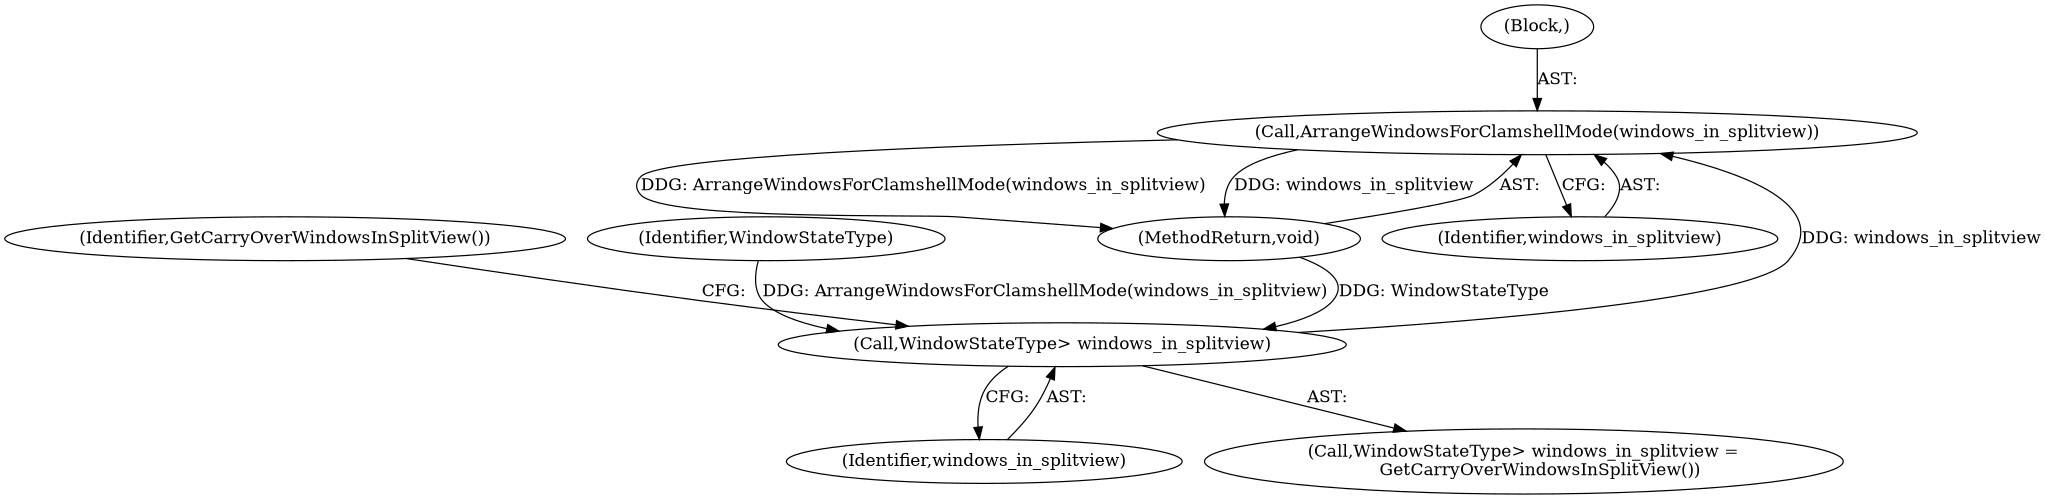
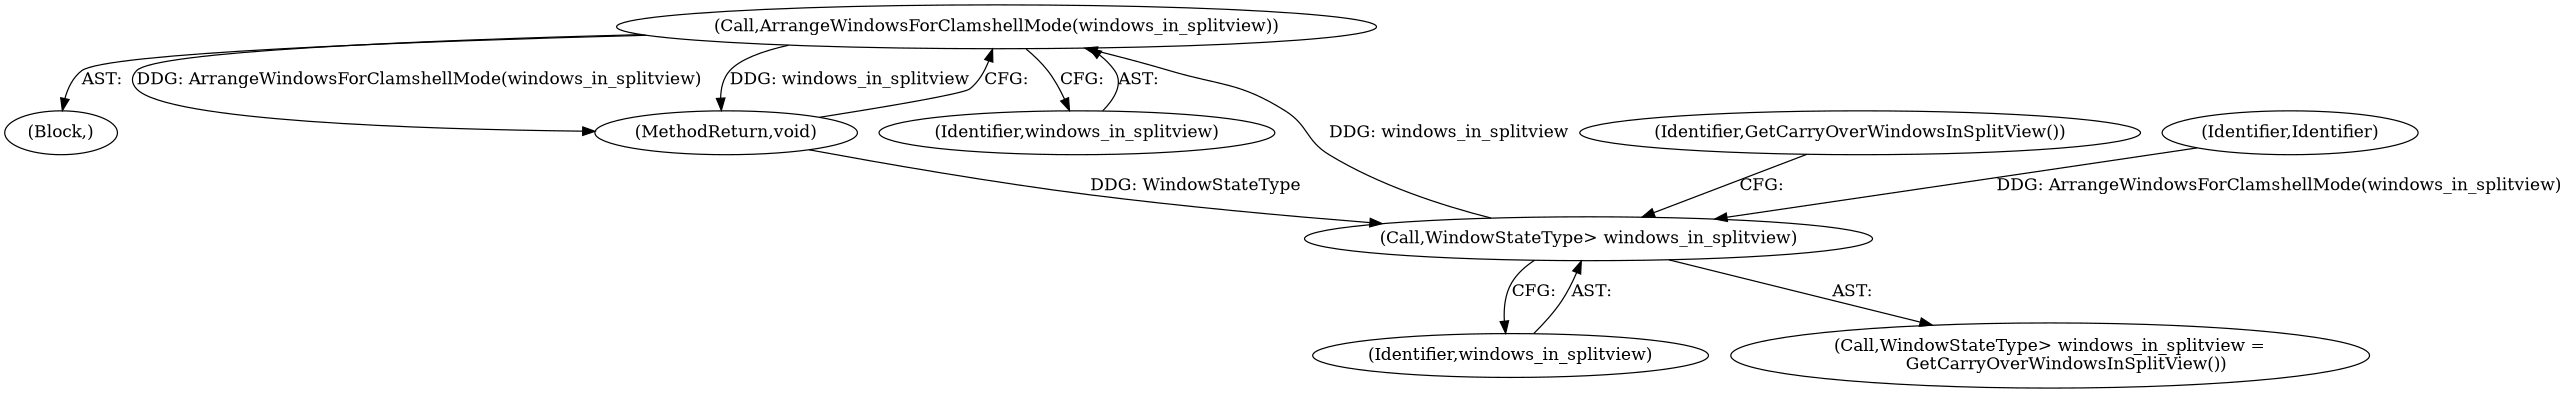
edge "(Block,)" -> "(Call,ArrangeWindowsForClamshellMode(windows_in_splitview))": reversed
edge "(MethodReturn,void)" -> "(Call,ArrangeWindowsForClamshellMode(windows_in_splitview))": label "AST: " -> "CFG: "
node "(Identifier,WindowStateType)": label "(Identifier,WindowStateType)" -> "(Identifier,Identifier)"
